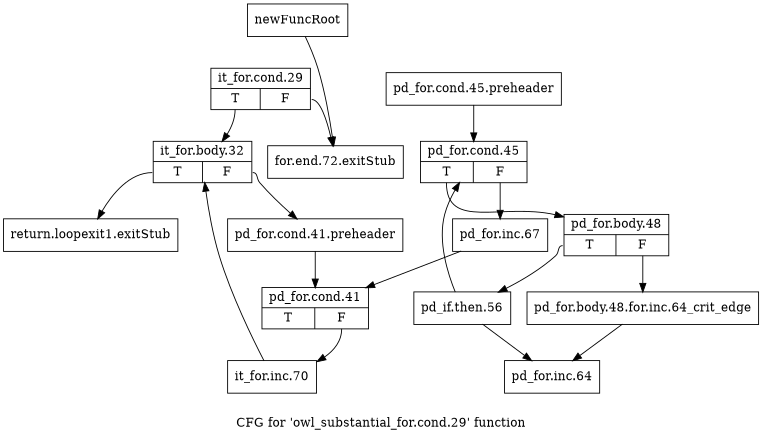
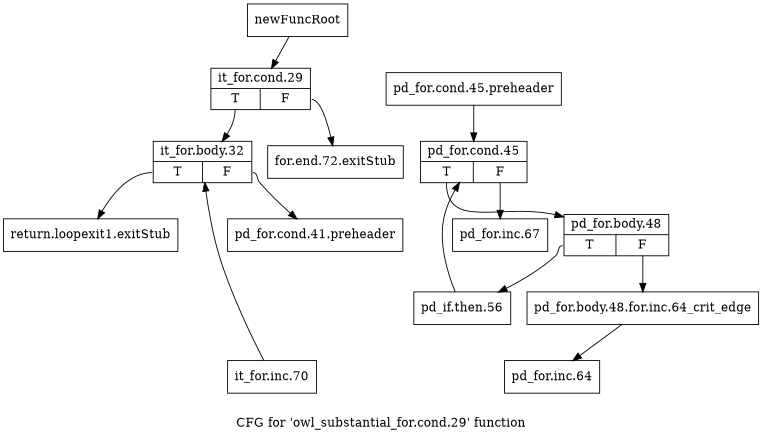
edge "newFuncRoot" -> "for.end.72.exitStub": now "newFuncRoot" -> "it_for.cond.29"
node "pd_for.cond.41": removed
edge "pd_if.then.56" -> "pd_for.inc.64": removed
